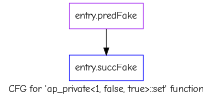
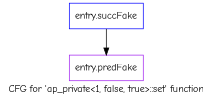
edge "entry.predFake" -> "entry.succFake": reversed
